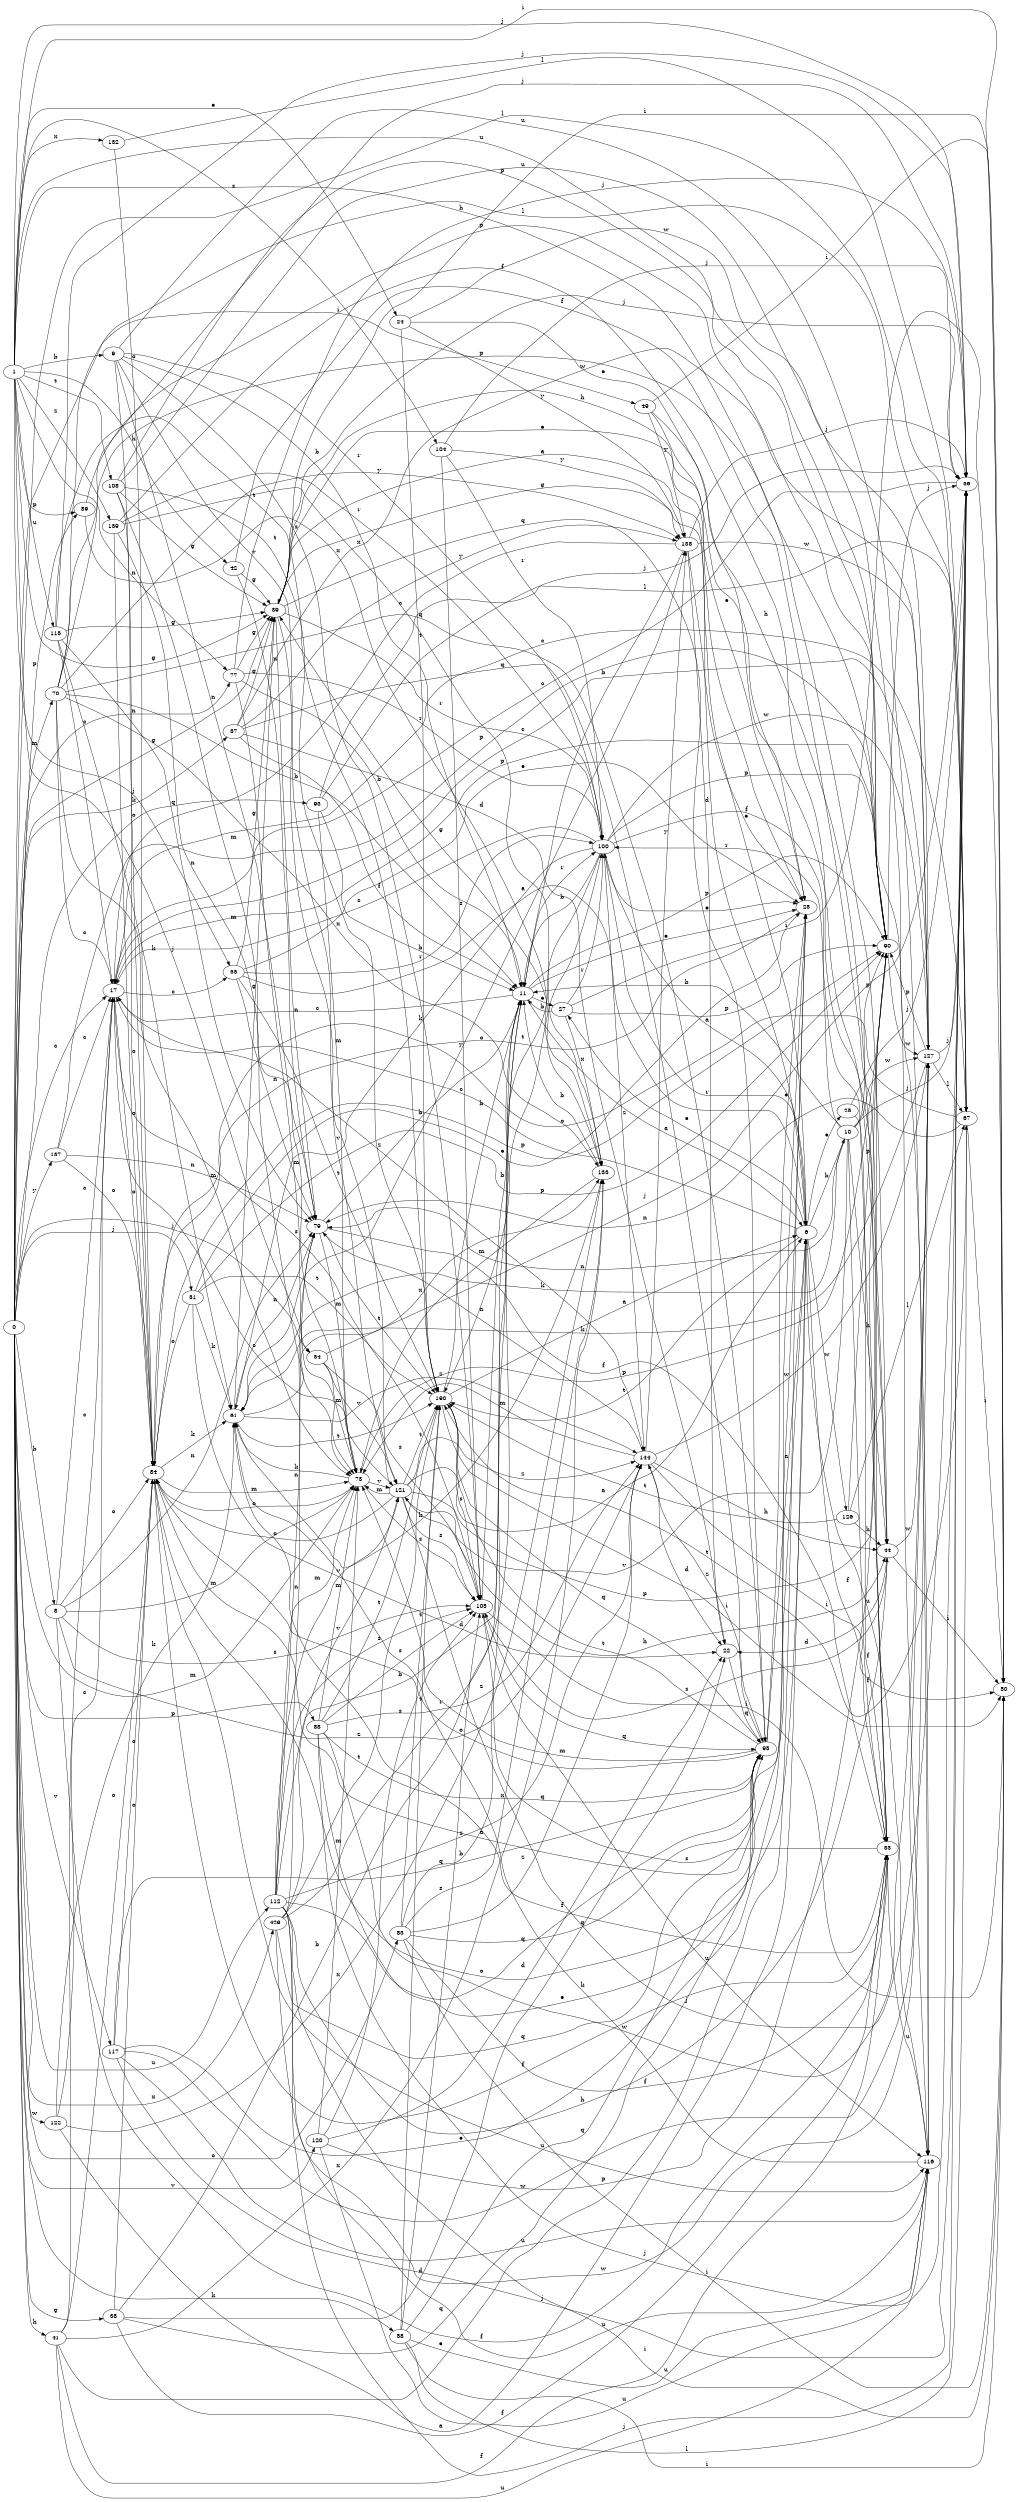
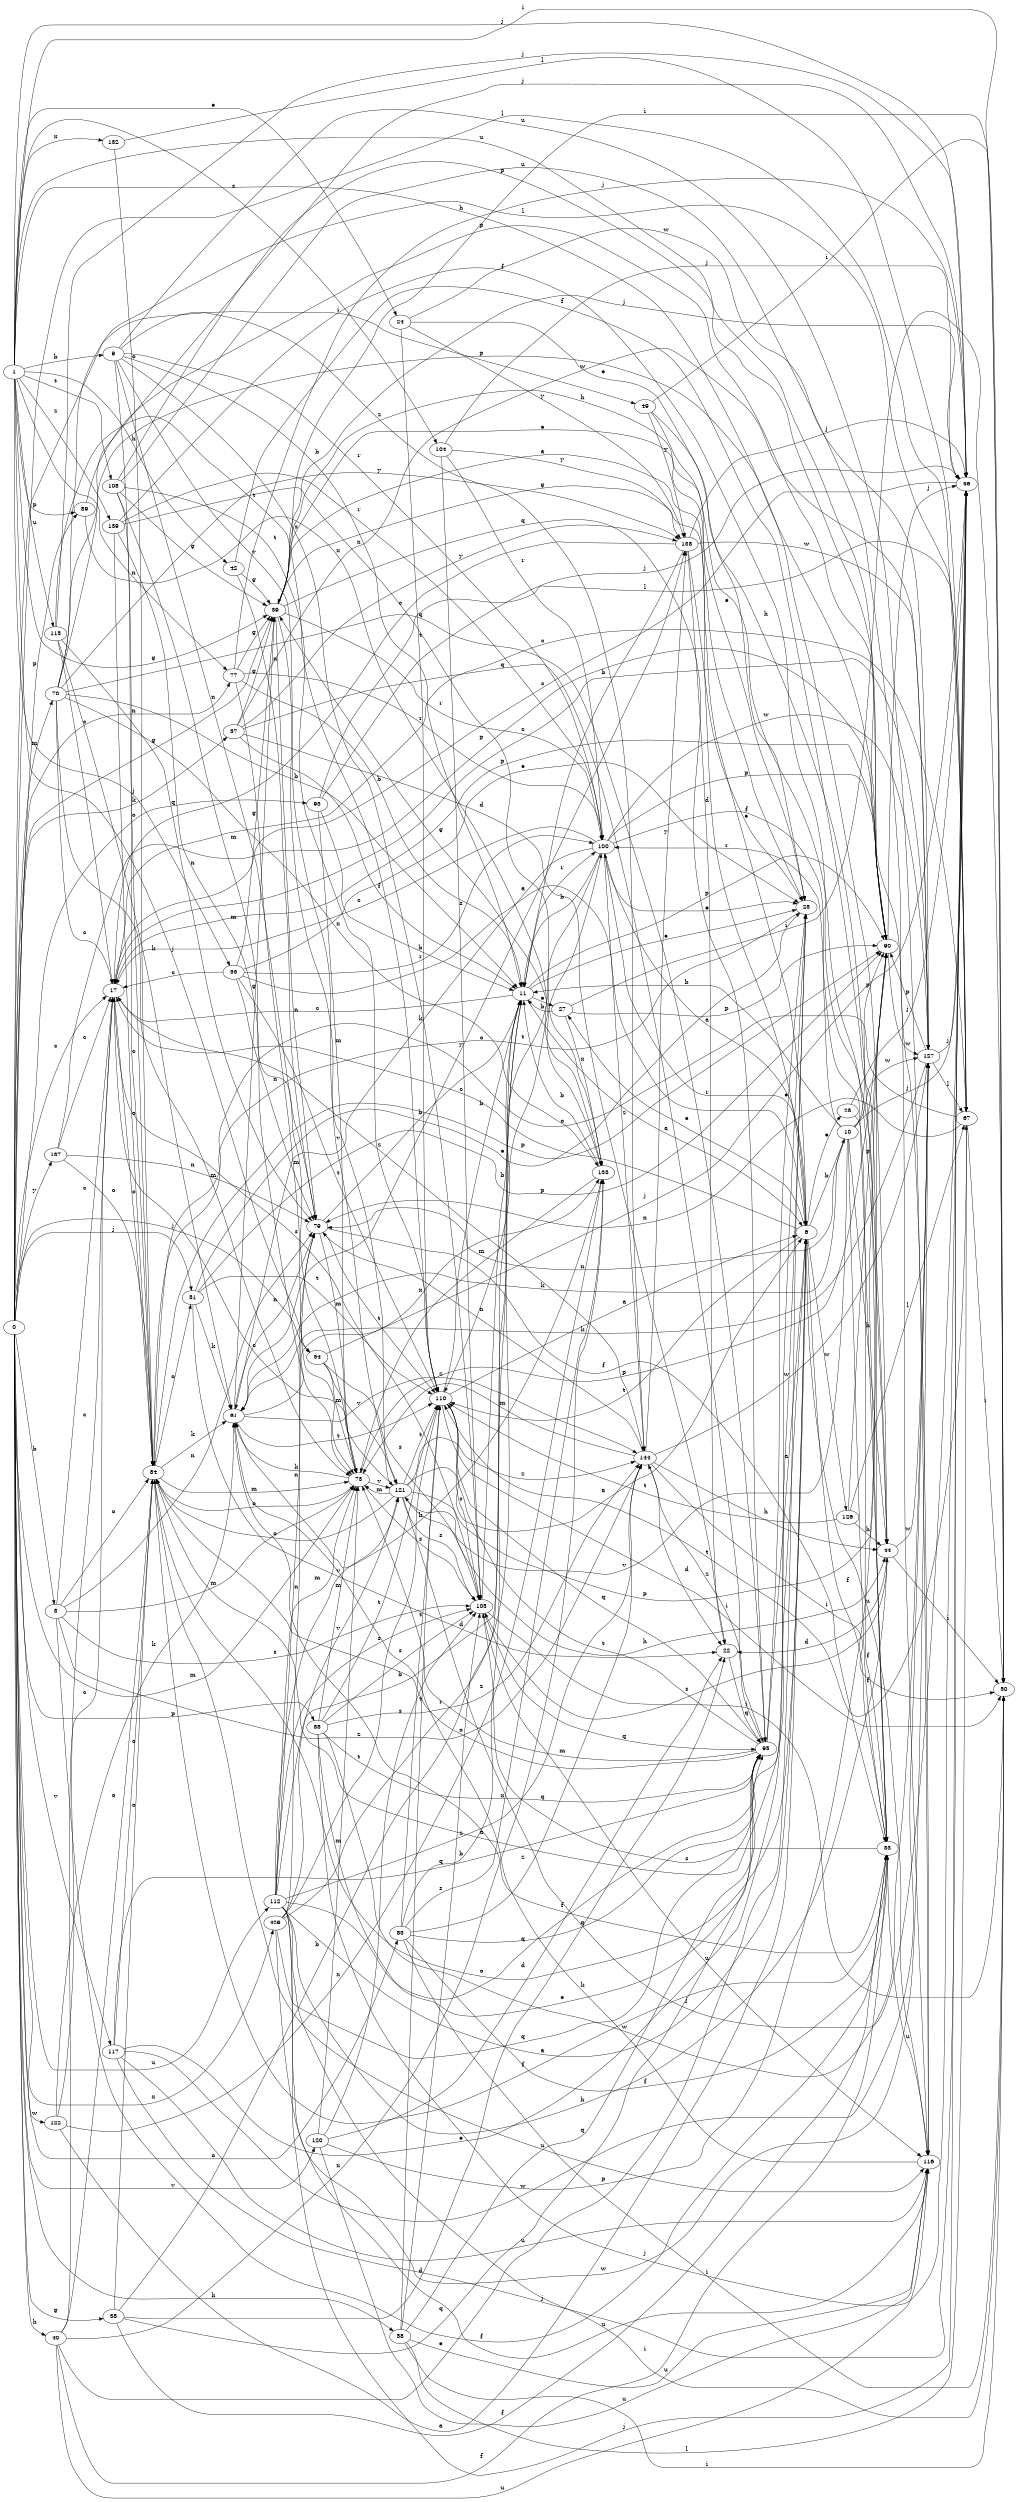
edge "115" -> "39": removed, label "g"
edge "9" -> "144": added, label "z"
edge "27" -> "100": removed, label "r"
edge "17" -> "55": reversed
edge "51" -> "84": reversed
node "190": label "190" -> "110"
edge "112" -> "6": added, label "a"
node "41": label "41" -> "40"
